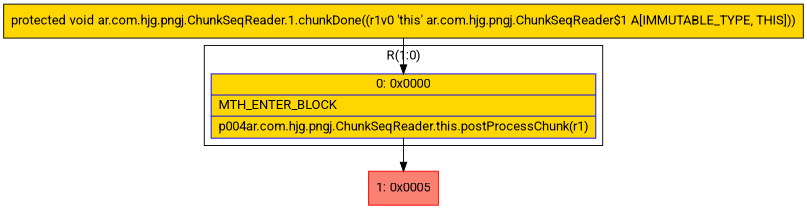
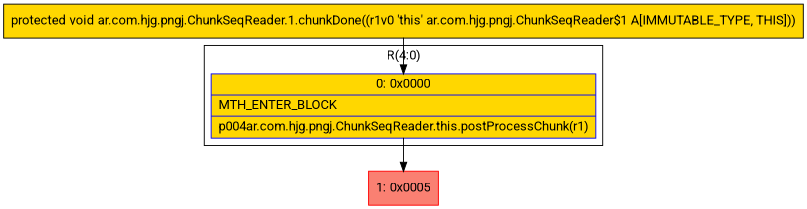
cluster "R(1:0)": label "R(1:0)" -> "R(4:0)"
